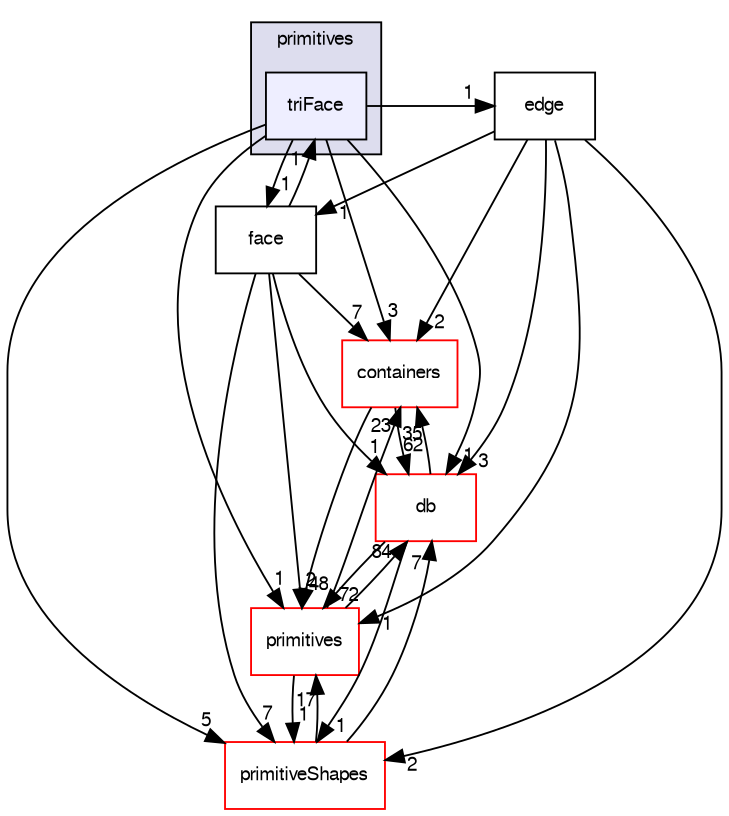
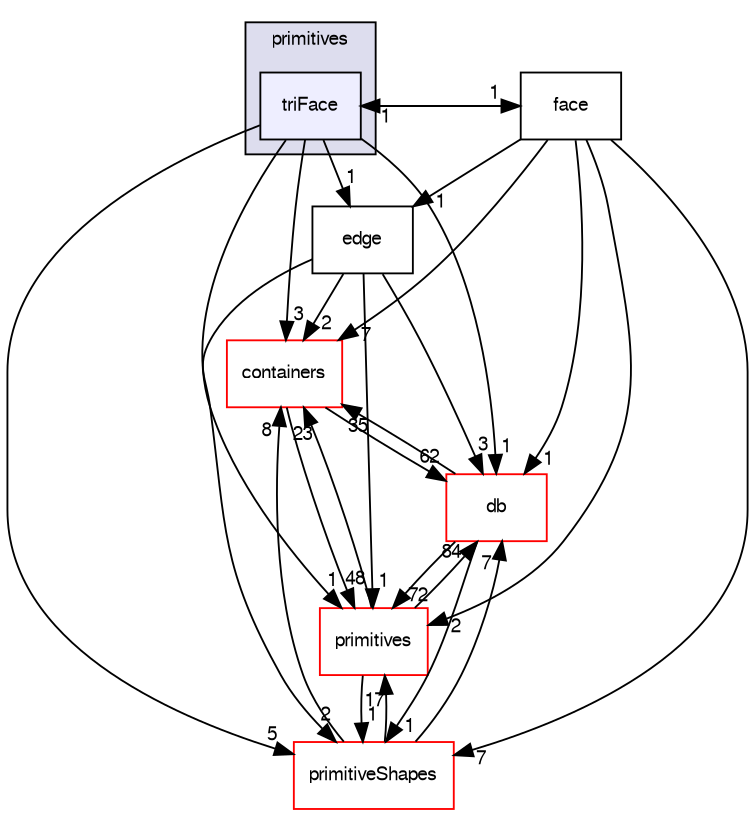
edge "edge" -> "face": reversed
edge "primitiveShapes" -> "containers": added
